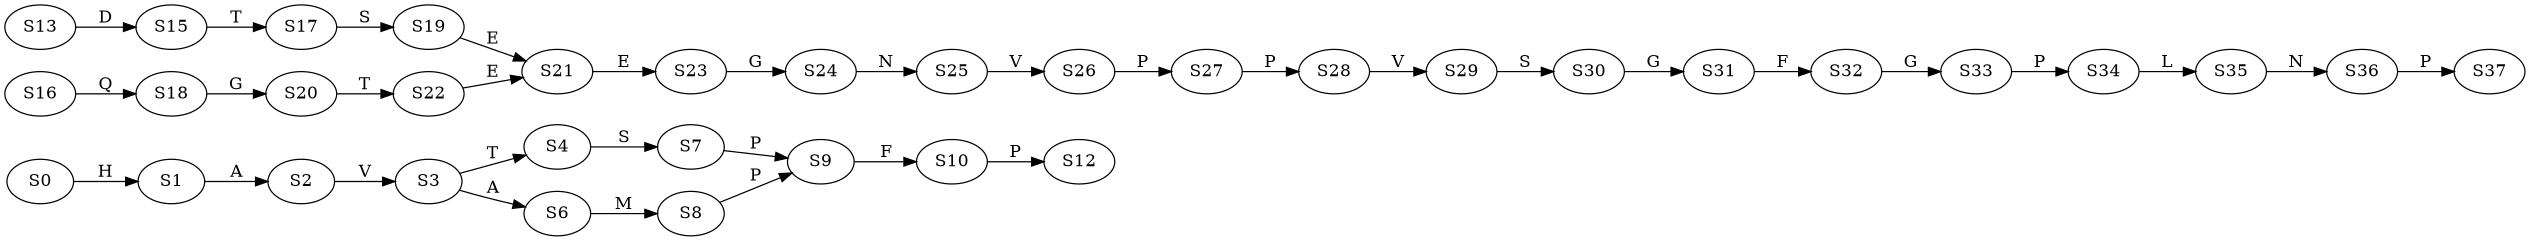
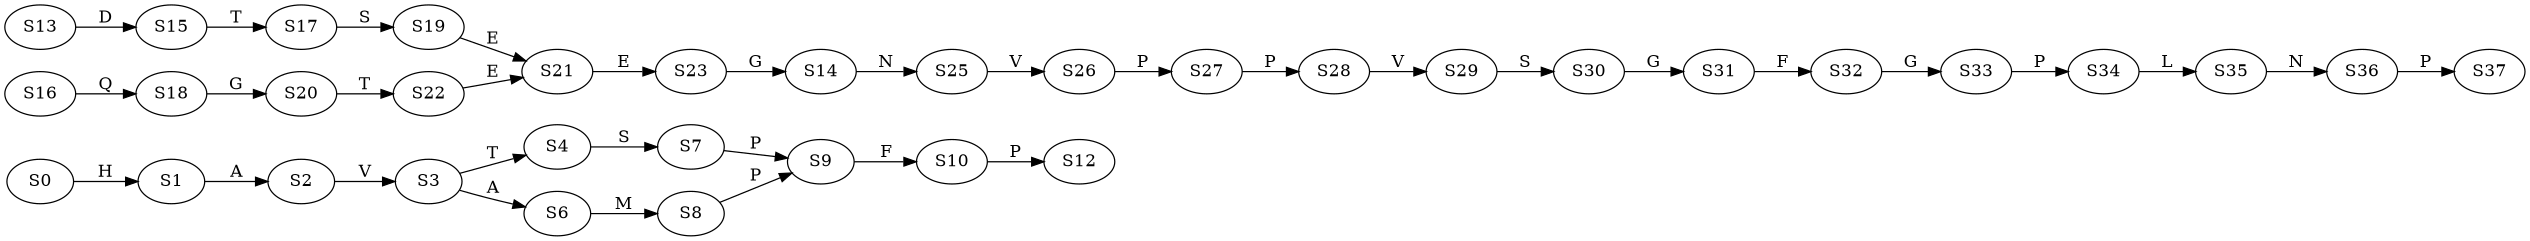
node "S24": label "S24" -> "S14"
